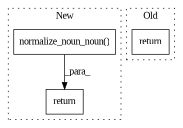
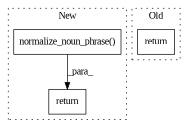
node "normalize_noun_noun()": label "normalize_noun_noun()" -> "normalize_noun_phrase()"
